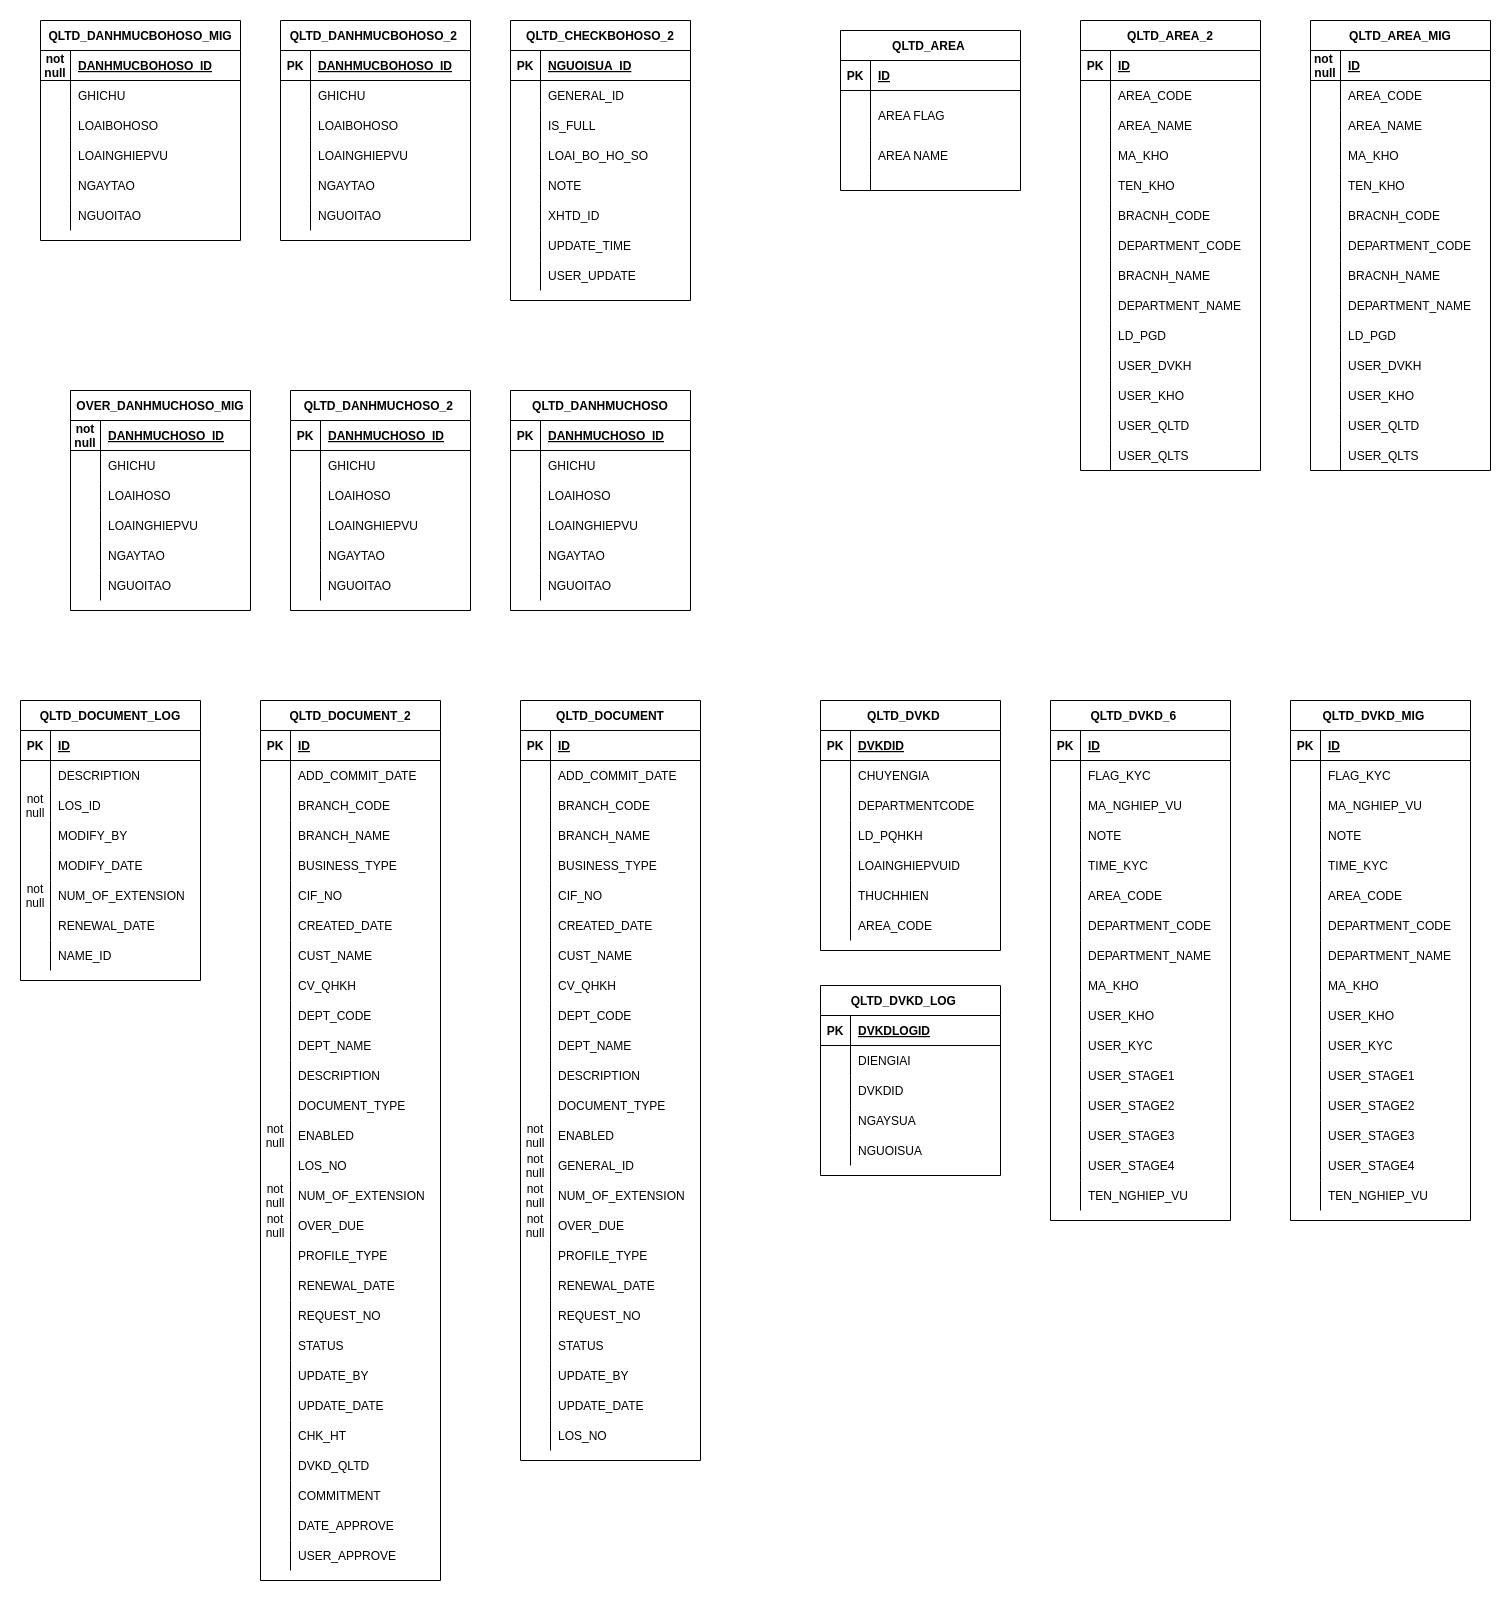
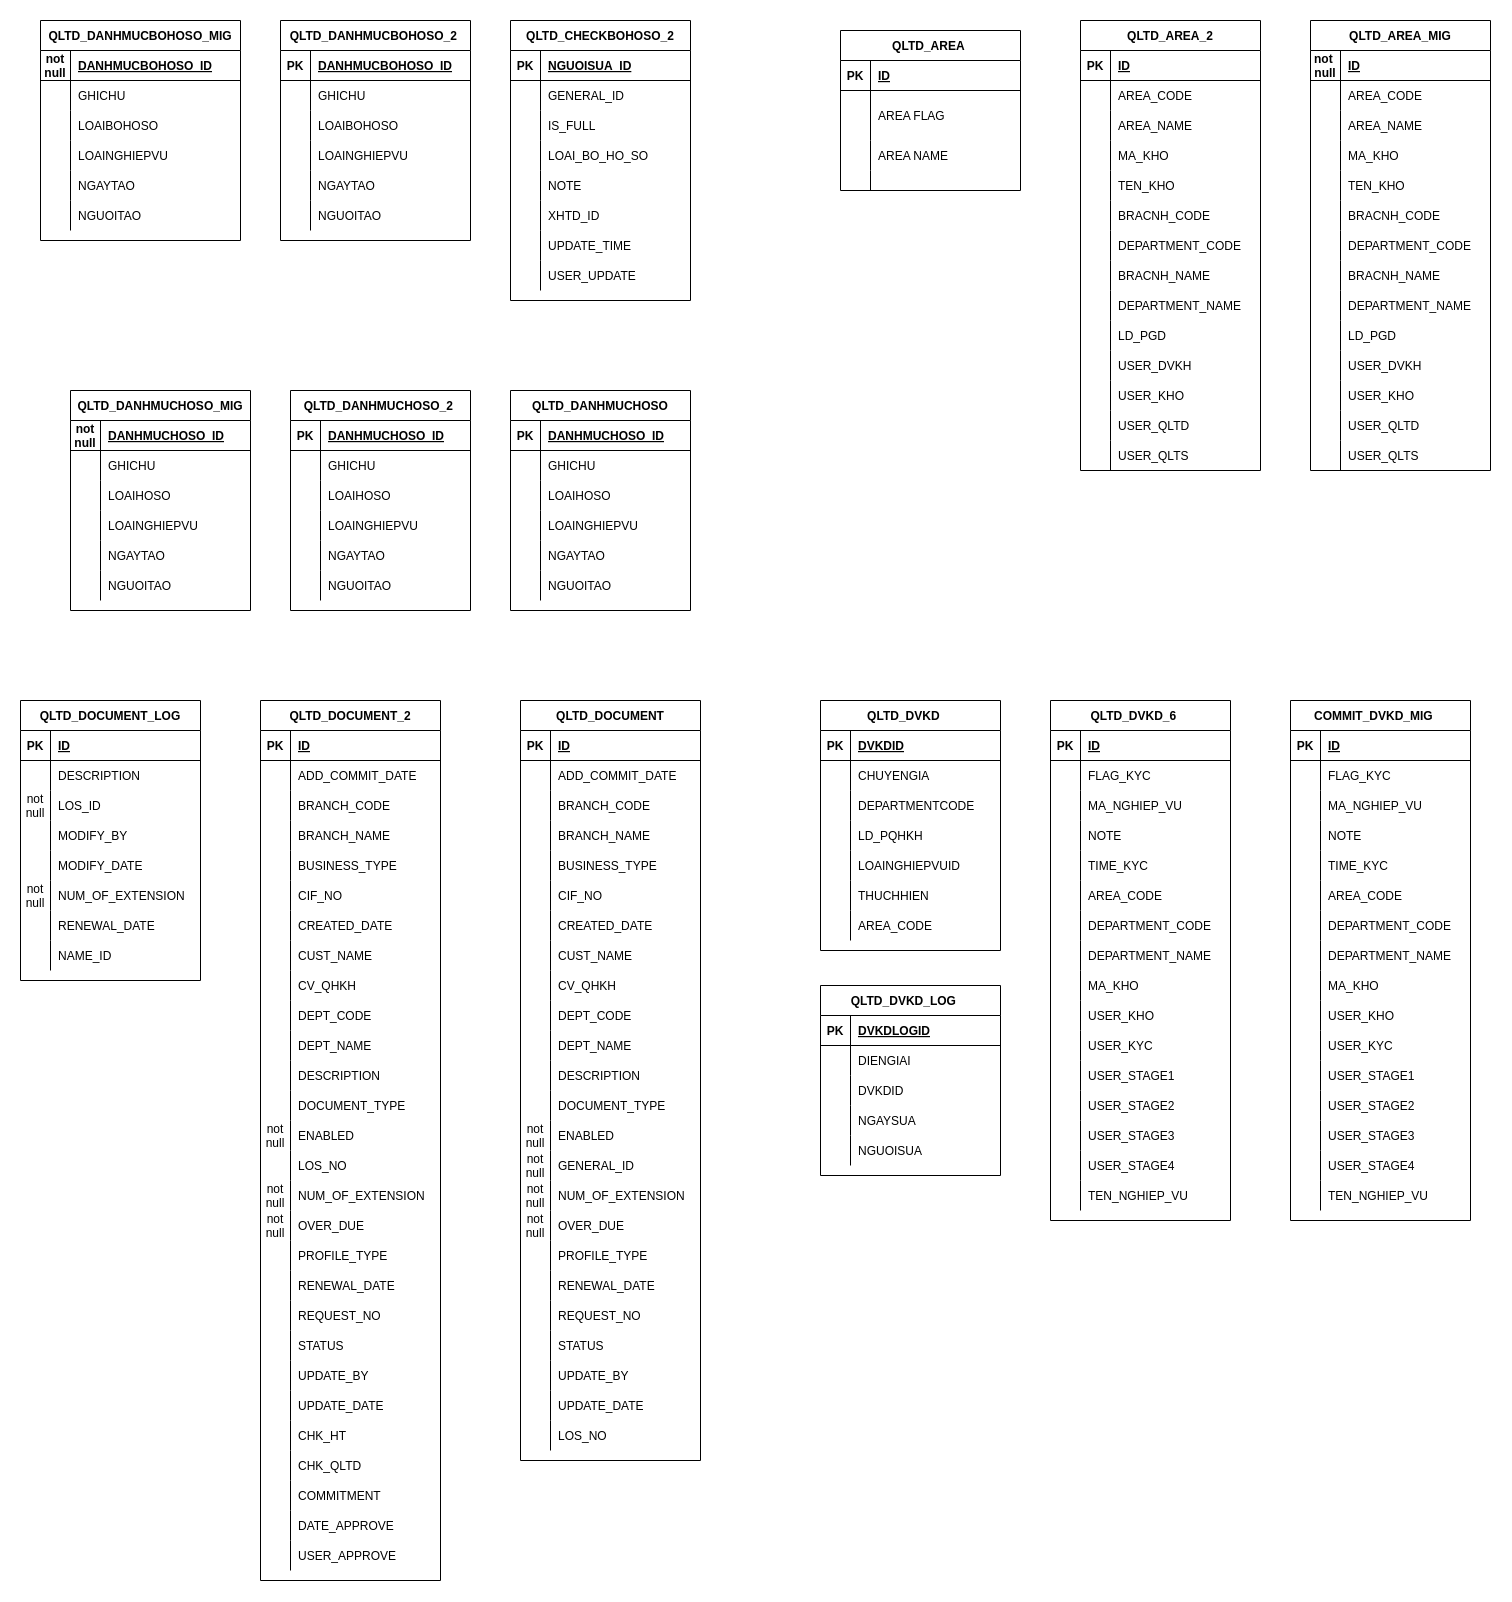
node "OVER_DANHMUCHOSO_MIG": label "OVER_DANHMUCHOSO_MIG" -> "QLTD_DANHMUCHOSO_MIG"
node "QLTD_DVKD_MIG": label "QLTD_DVKD_MIG" -> "COMMIT_DVKD_MIG"
node "DVKD_QLTD": label "DVKD_QLTD" -> "CHK_QLTD"
